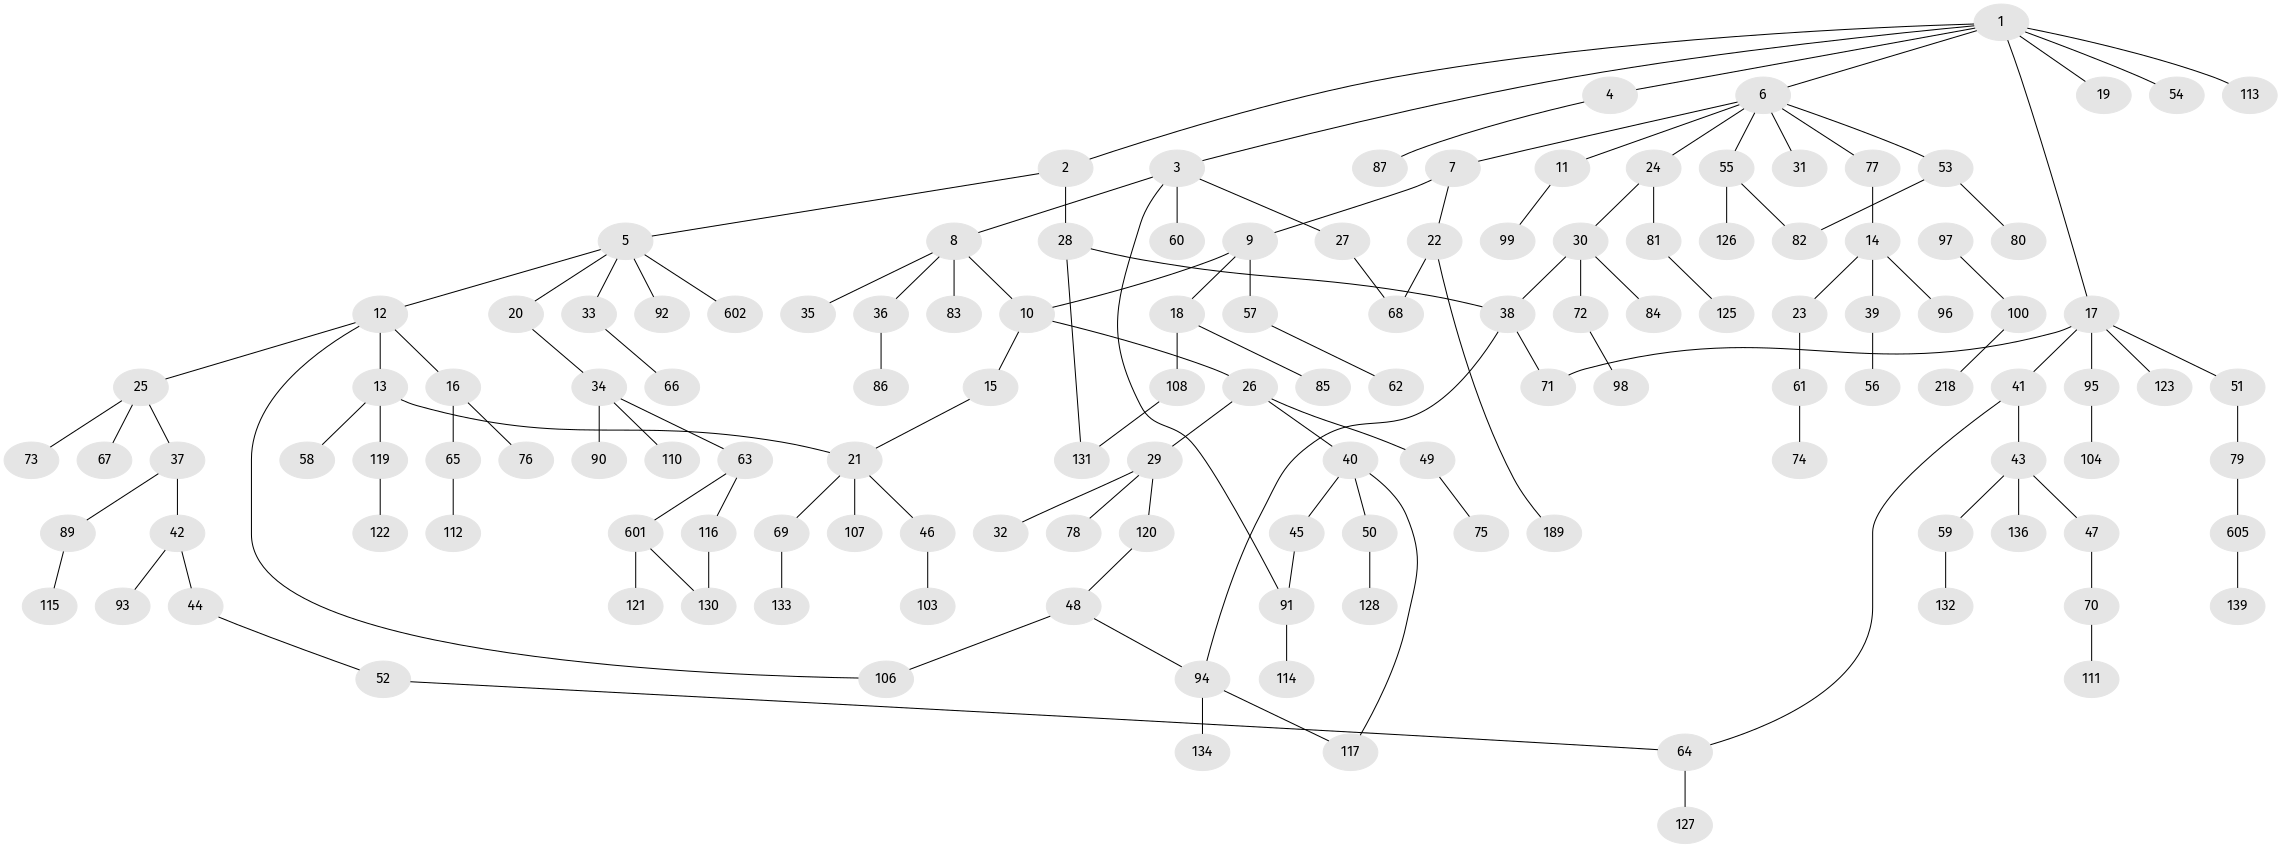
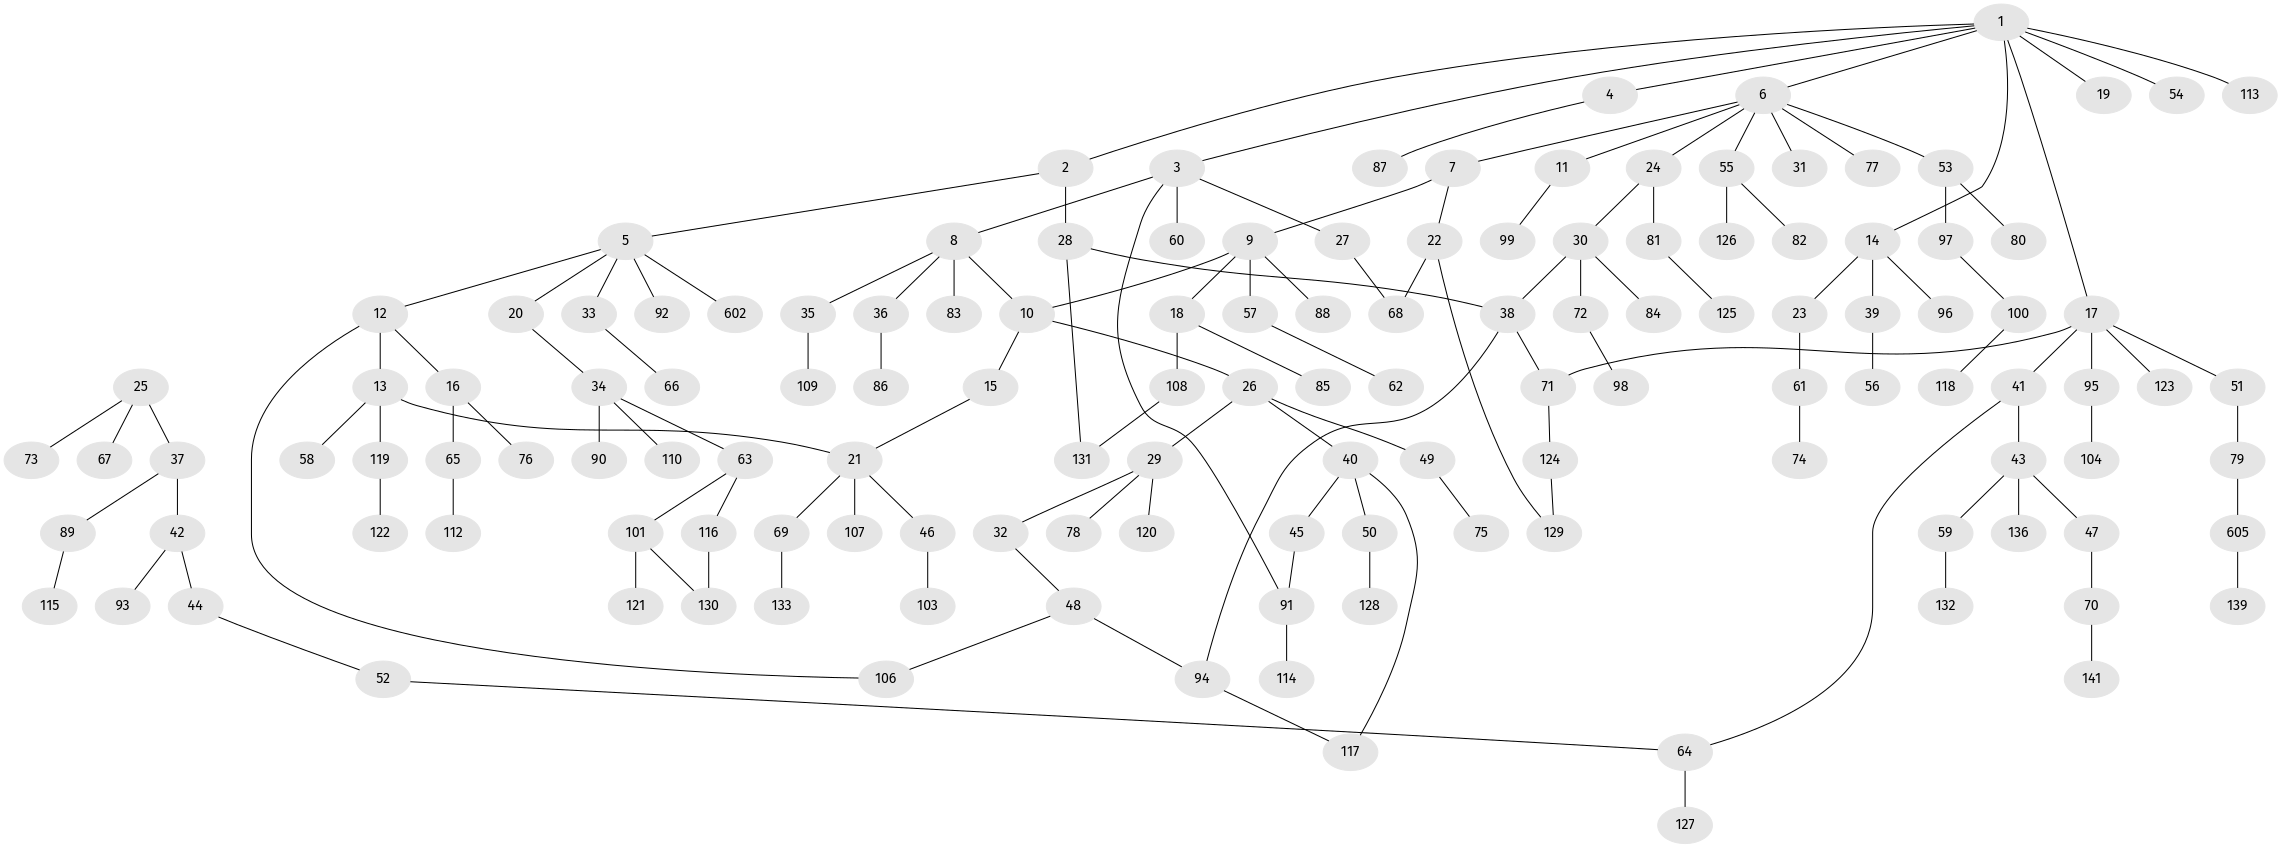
edge "77" -- "14": now "1" -- "14"
edge "53" -- "82": now "53" -- "97"
node "88": added
edge "12" -- "25": removed
node "109": added
node "218": label "218" -> "118"
node "124": added
node "601": label "601" -> "101"
node "189": label "189" -> "129"
edge "120" -- "48": now "32" -- "48"
node "111": label "111" -> "141"
node "134": removed
